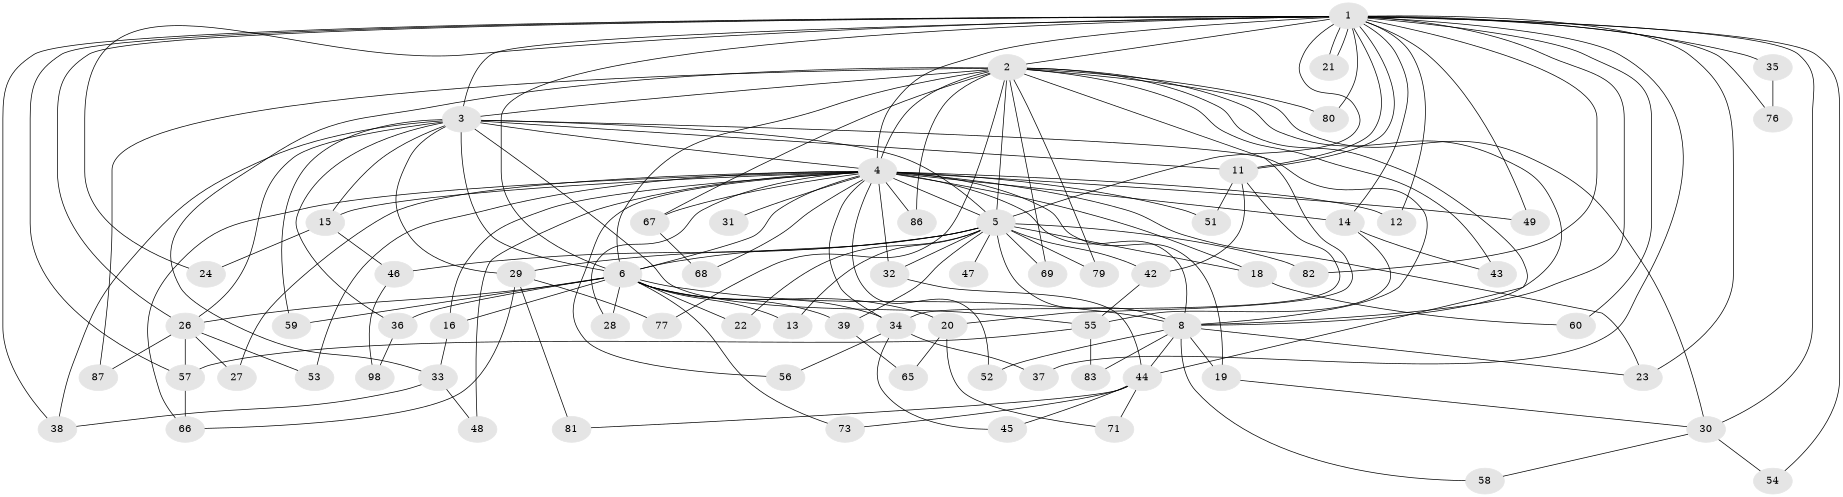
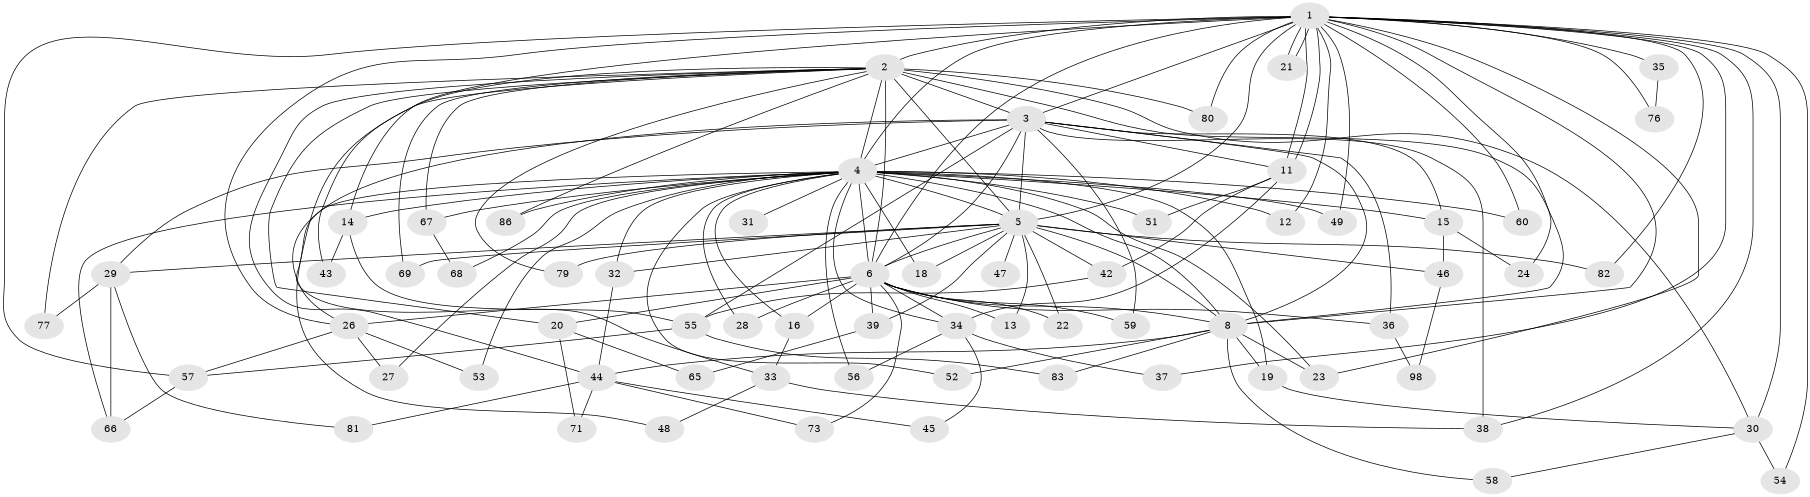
edge "18" -- "60": now "4" -- "60"
node "87": removed
